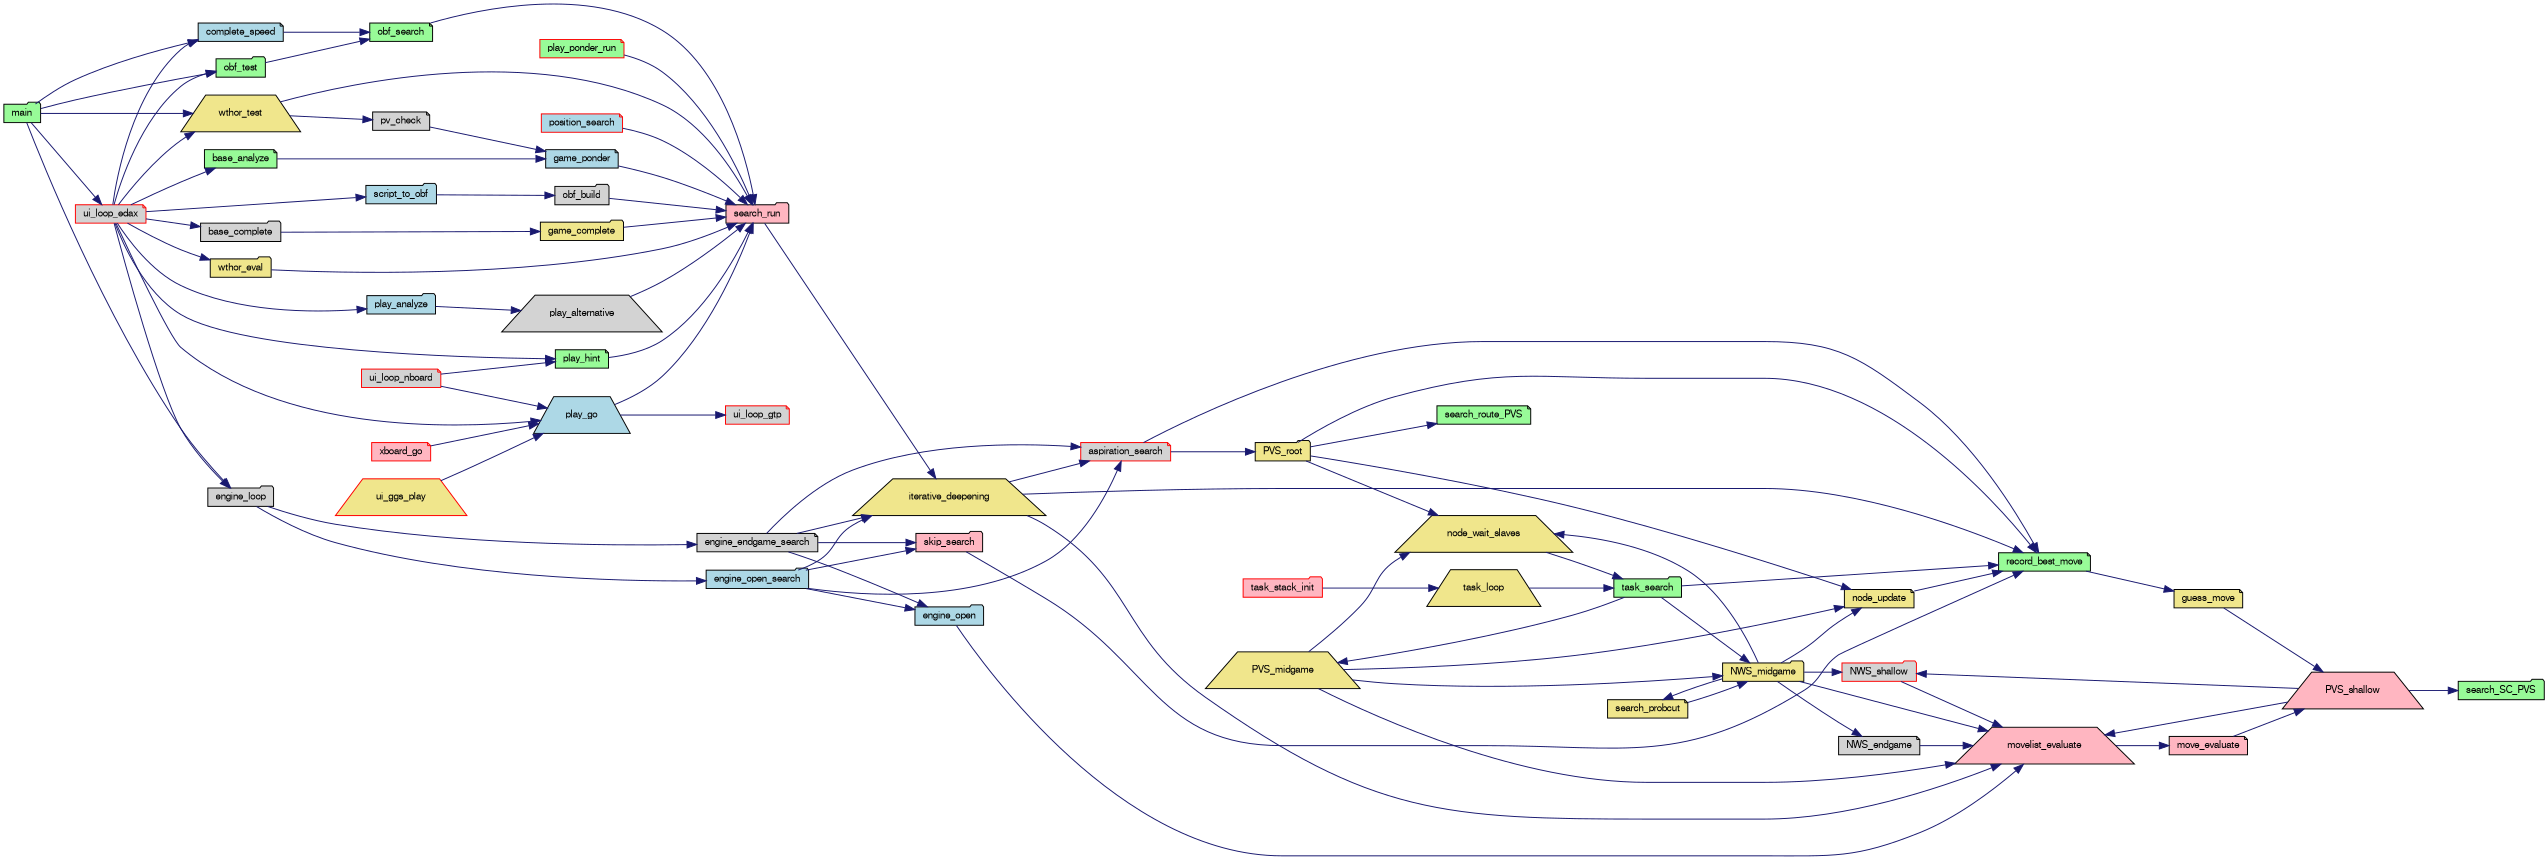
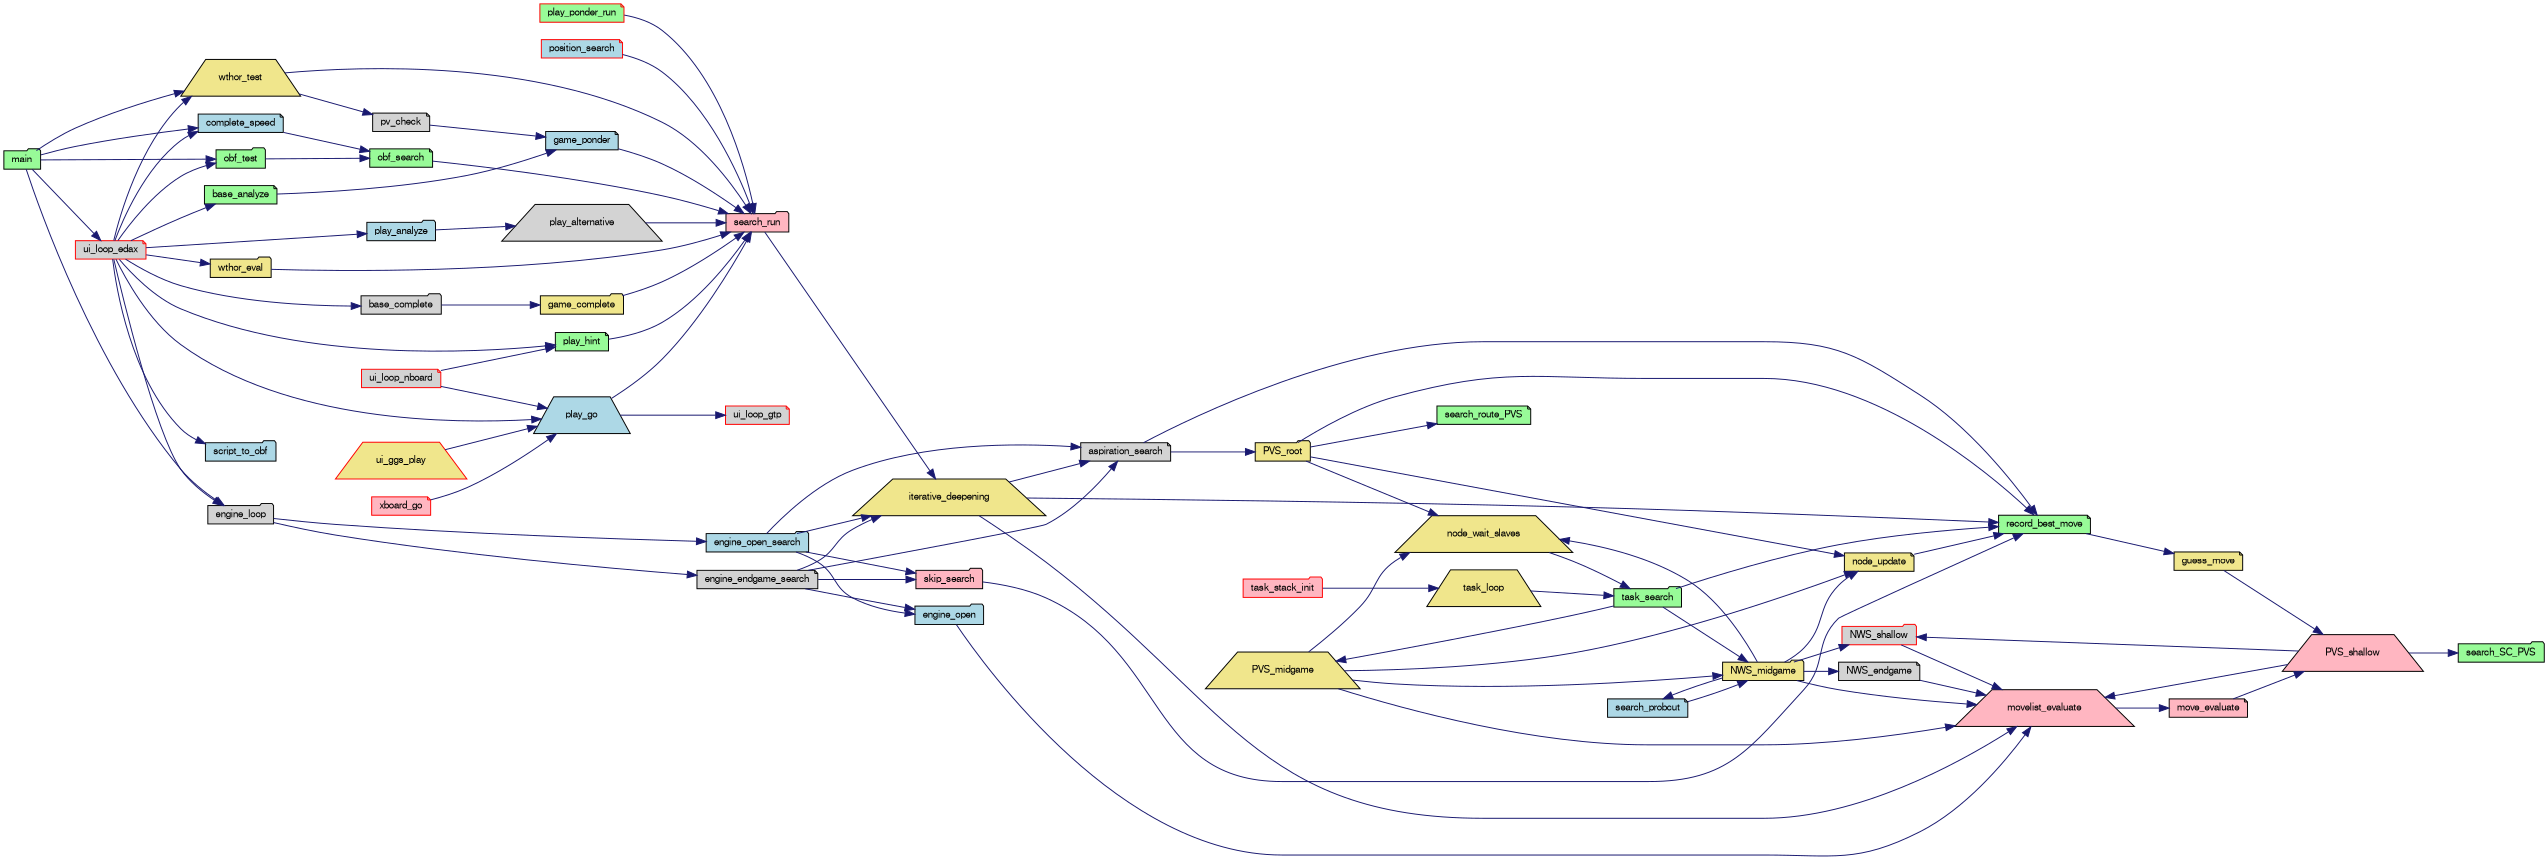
node "obf_build": removed
node "aspiration_search": color red -> black
node "search_probcut": fillcolor khaki -> lightblue
